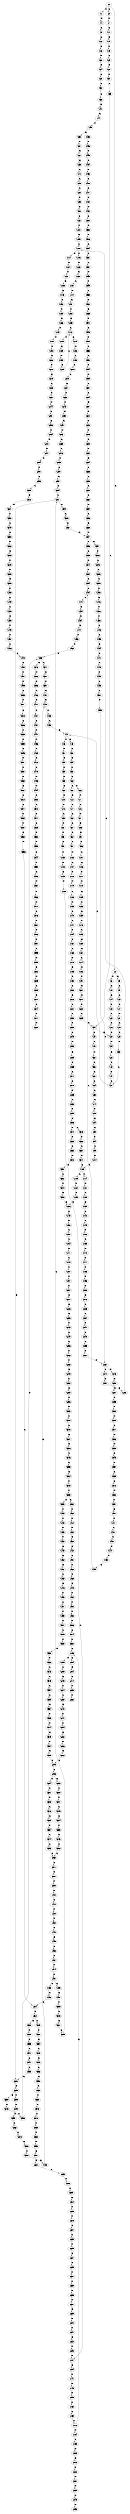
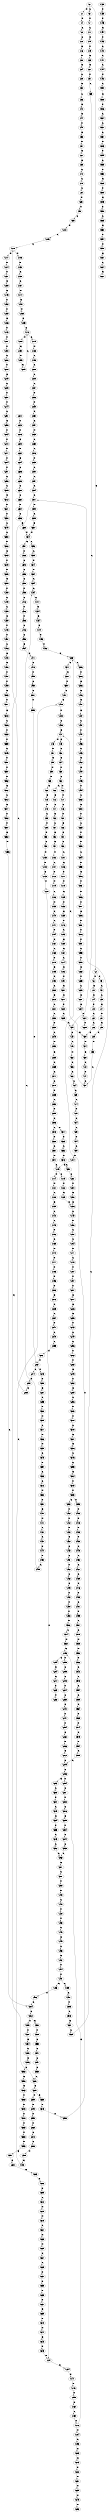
edge "S607" -> "S610": removed, label "T"
